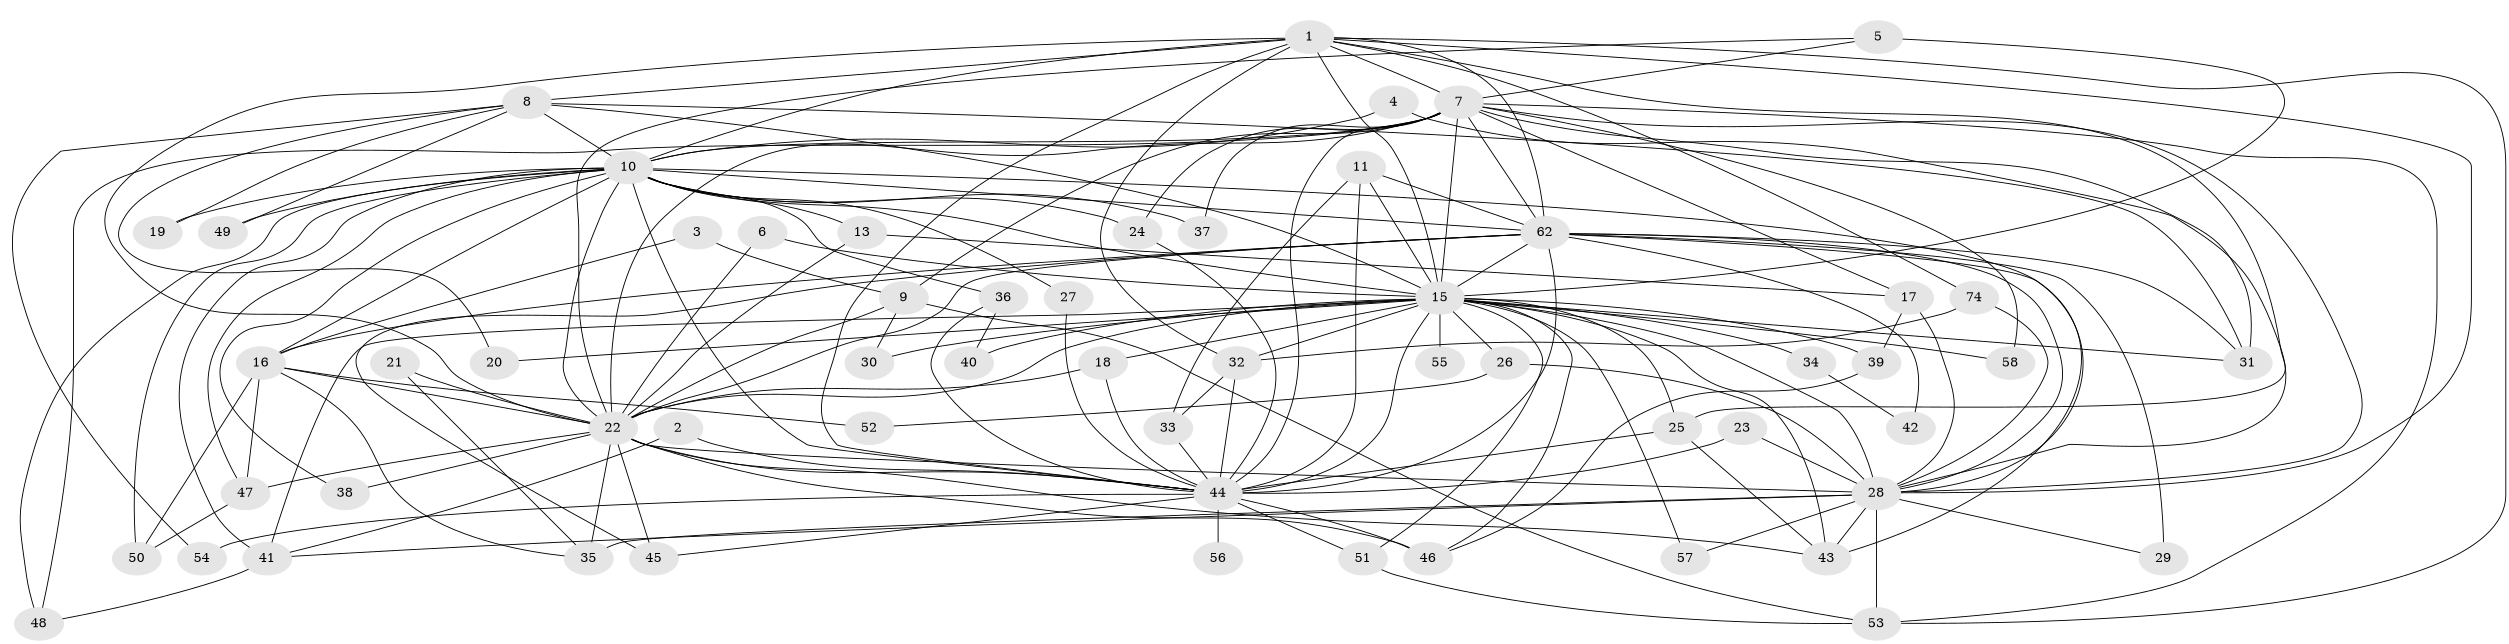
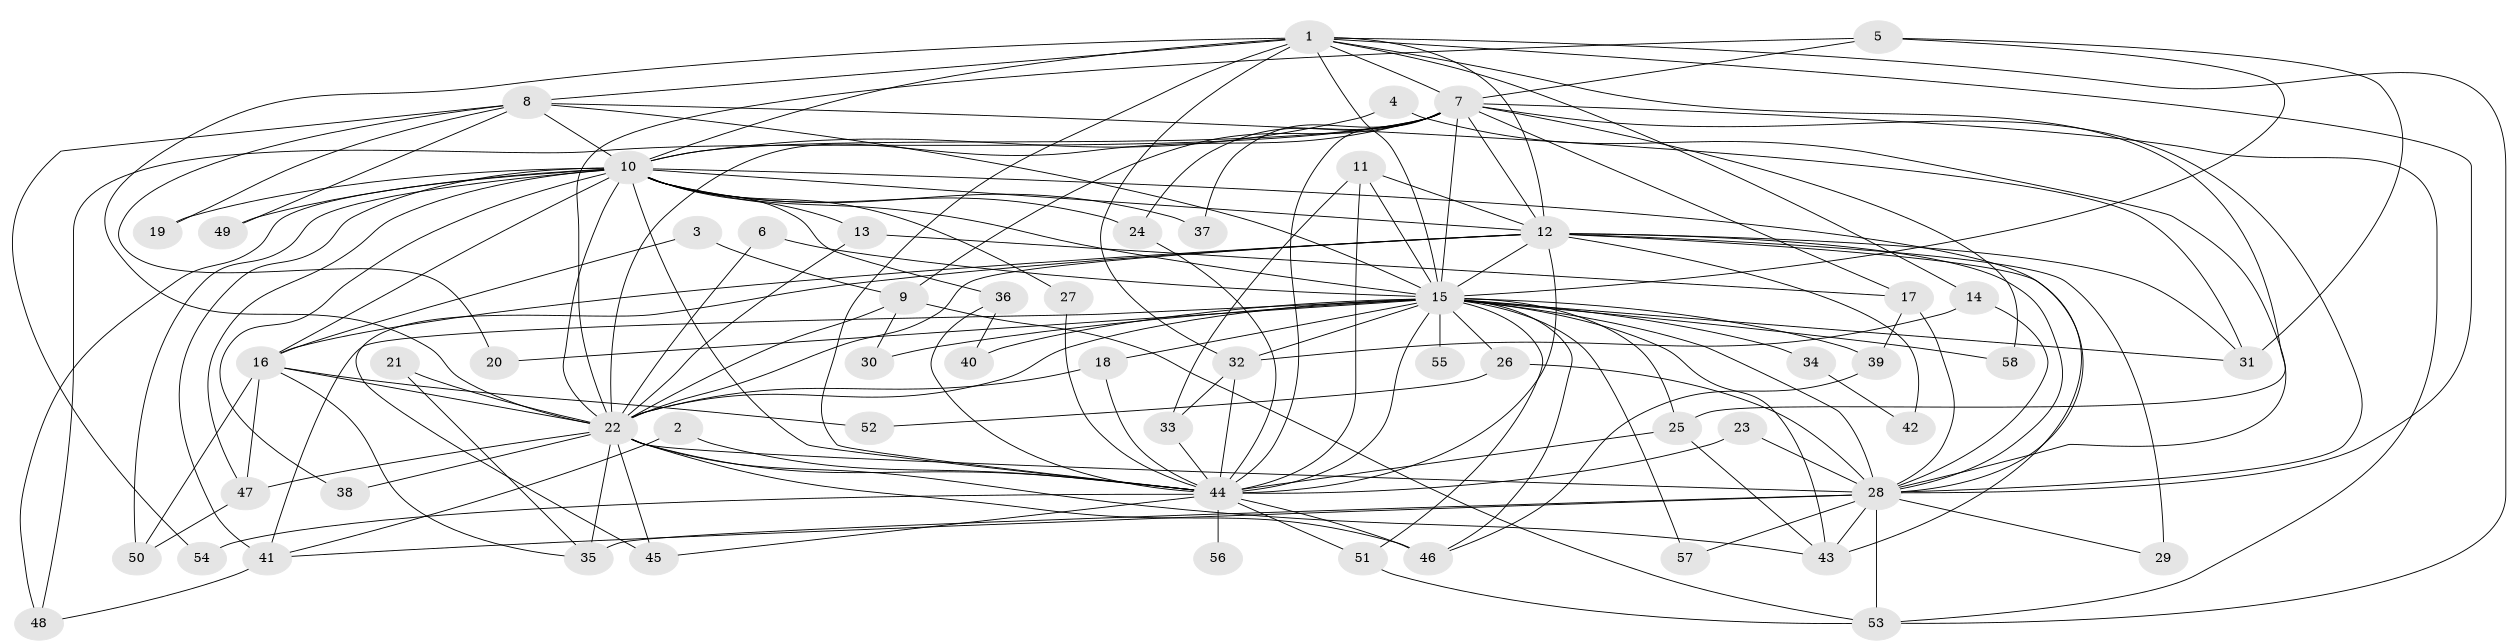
edge "7" -- "31": now "5" -- "31"
node "62": label "62" -> "12"
node "74": label "74" -> "14"
